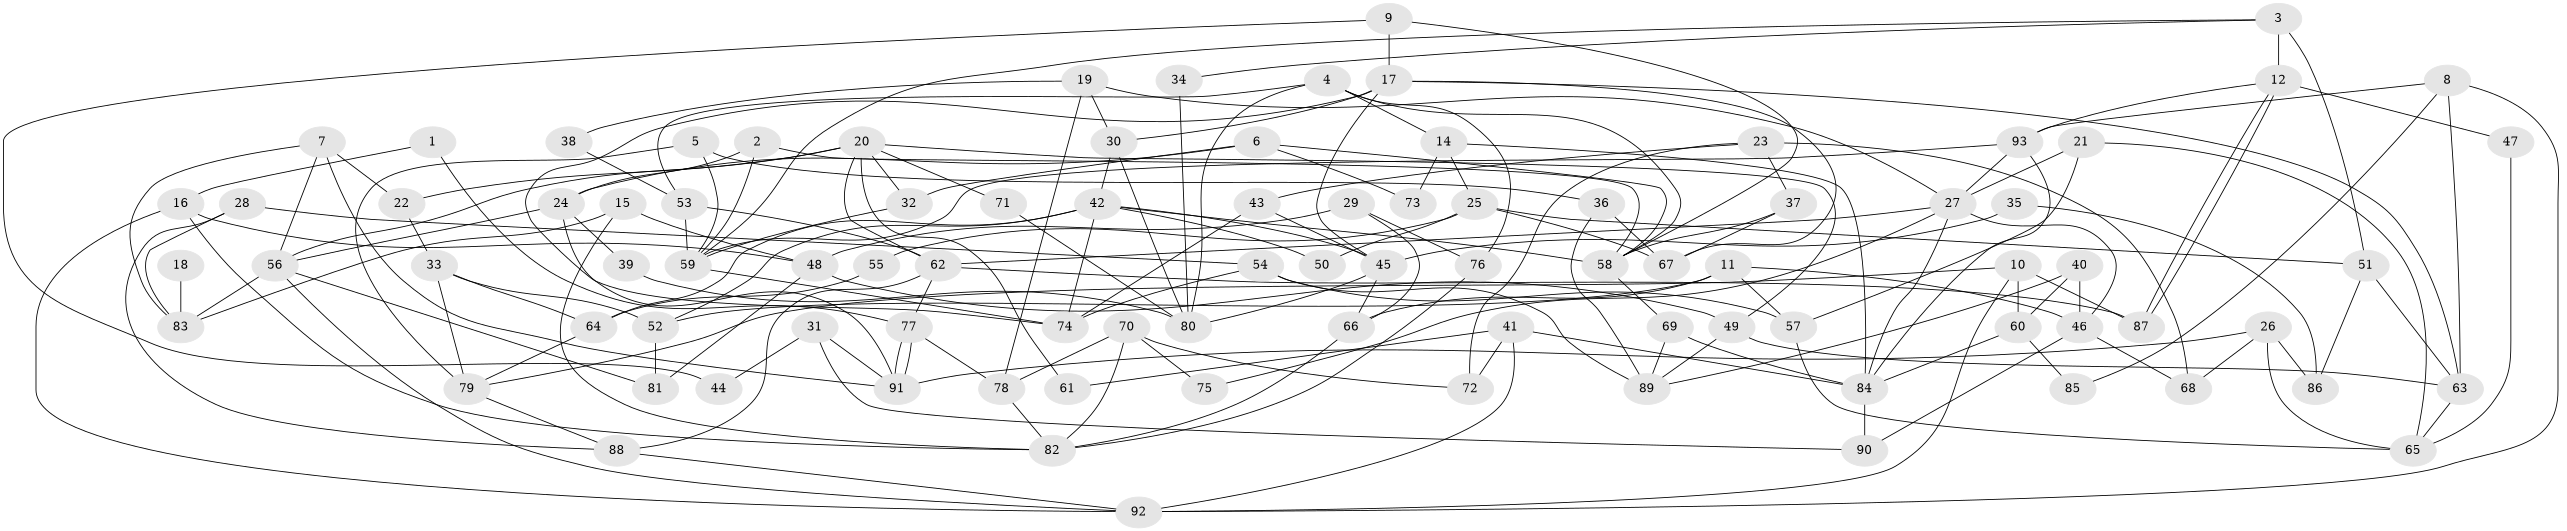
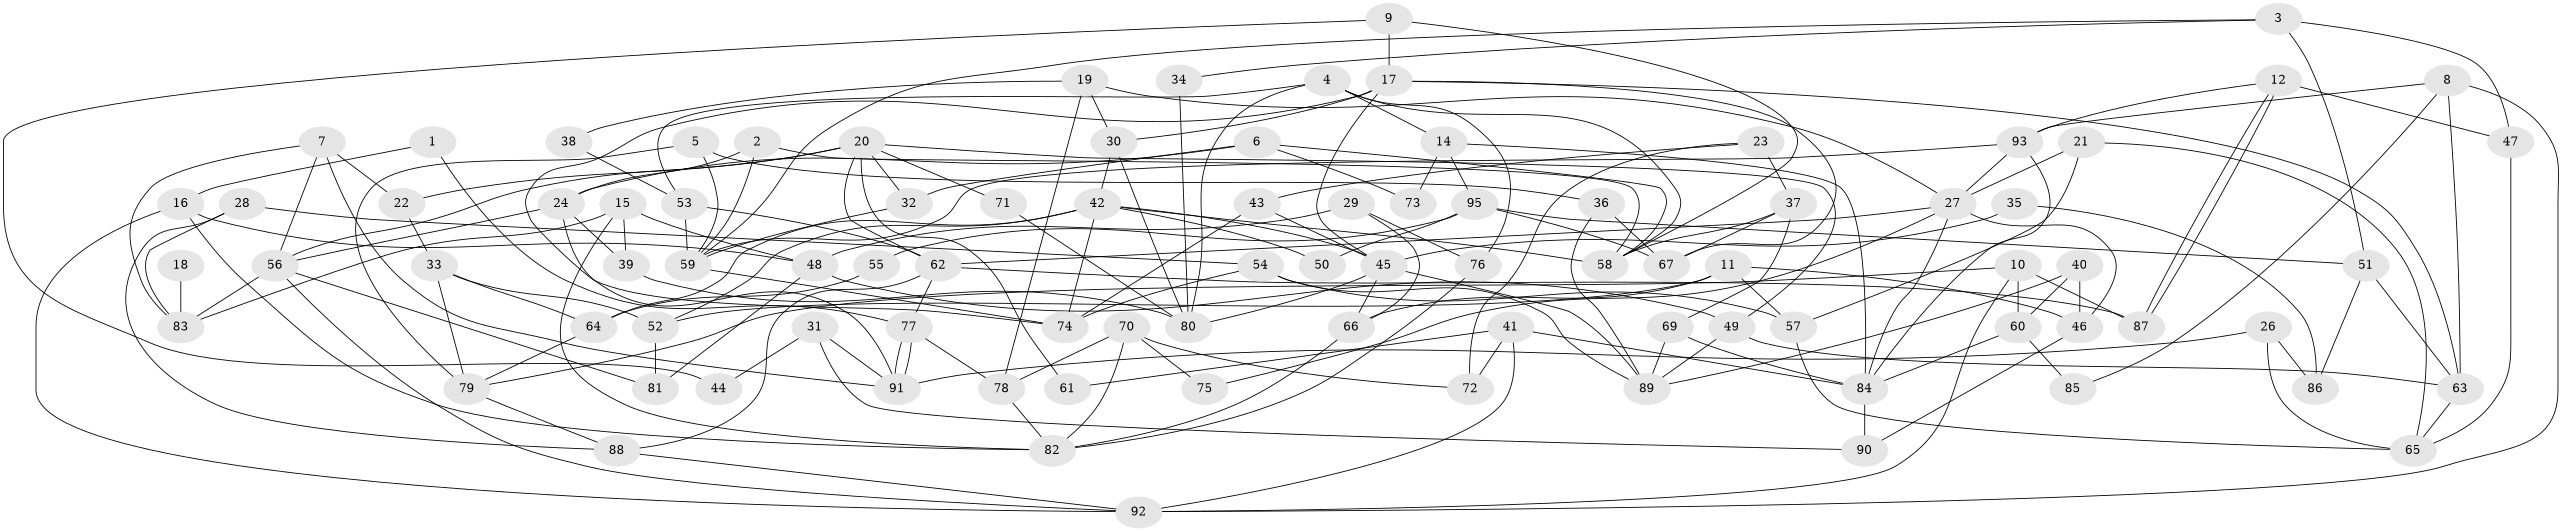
edge "3" -- "12": now "3" -- "47"
node "25": label "25" -> "95"
edge "15" -- "39": added
edge "58" -- "69": now "37" -- "69"
edge "45" -- "89": added
node "68": removed
